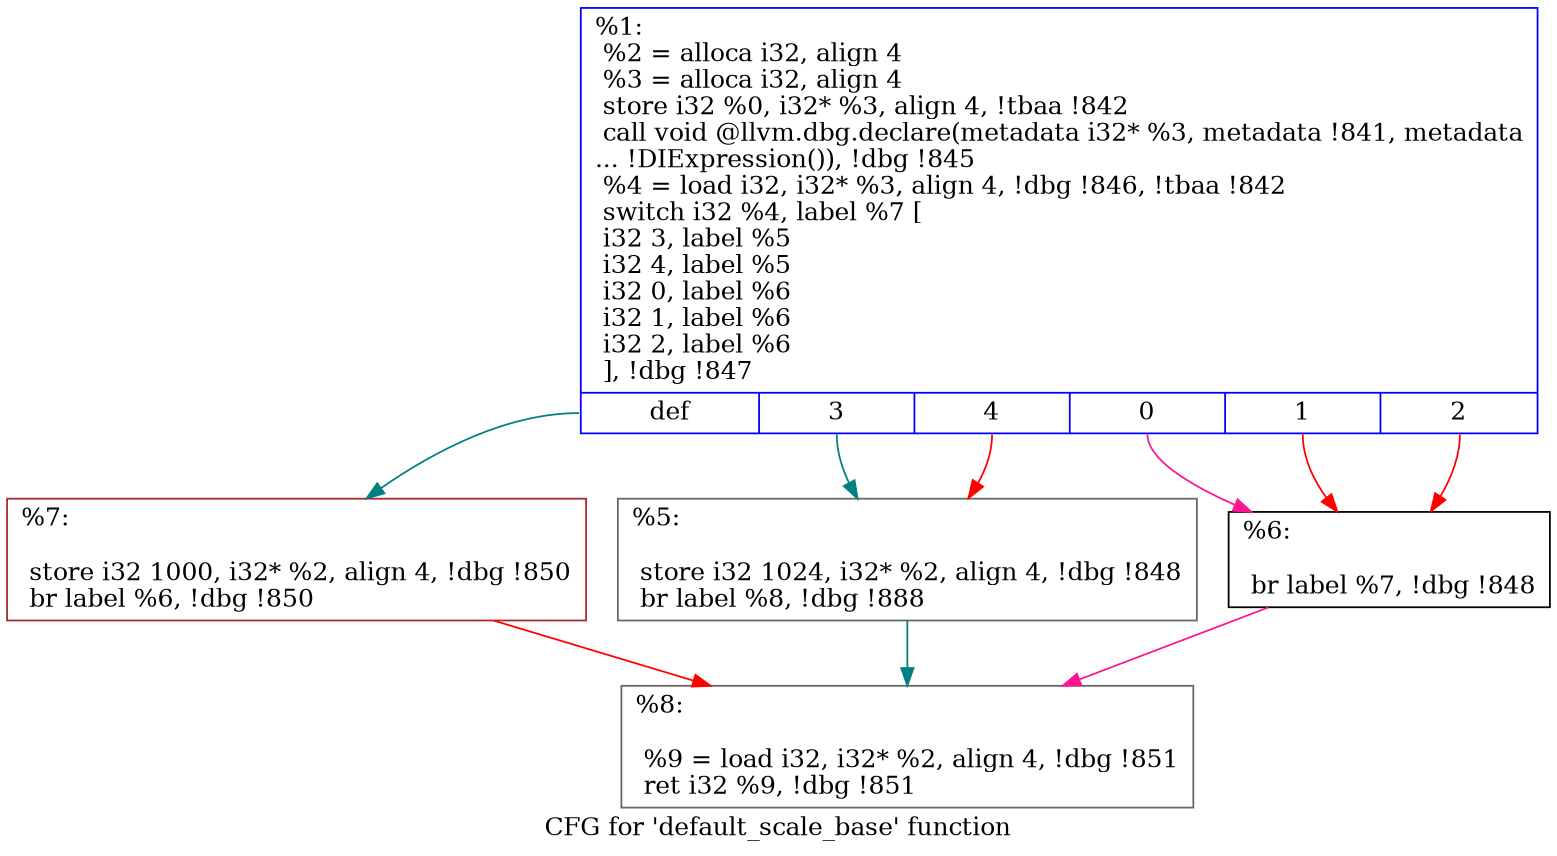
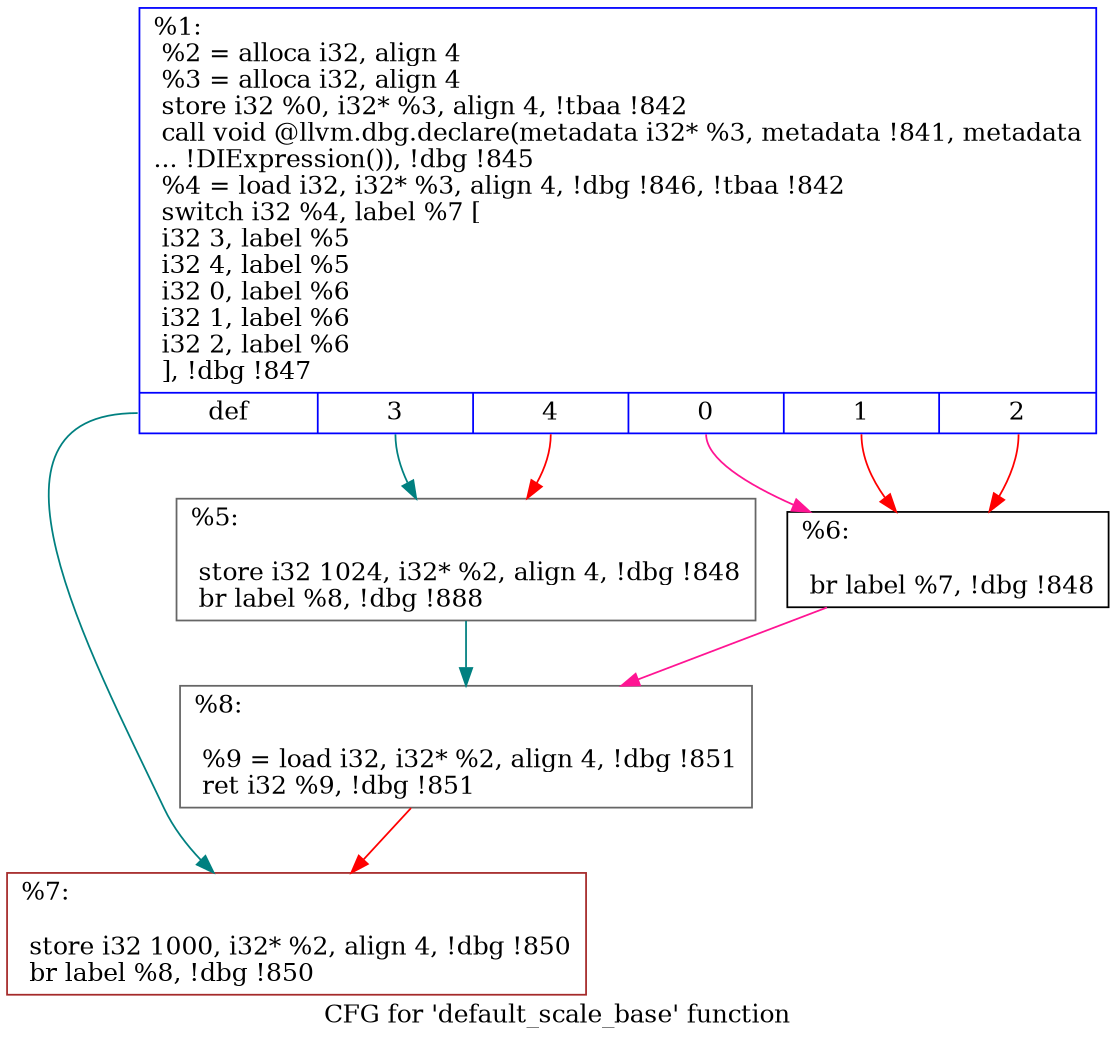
node "%7:": text "br label %6, !dbg !850" -> "br label %8, !dbg !850"
edge "%7:" -> "%8:": reversed
